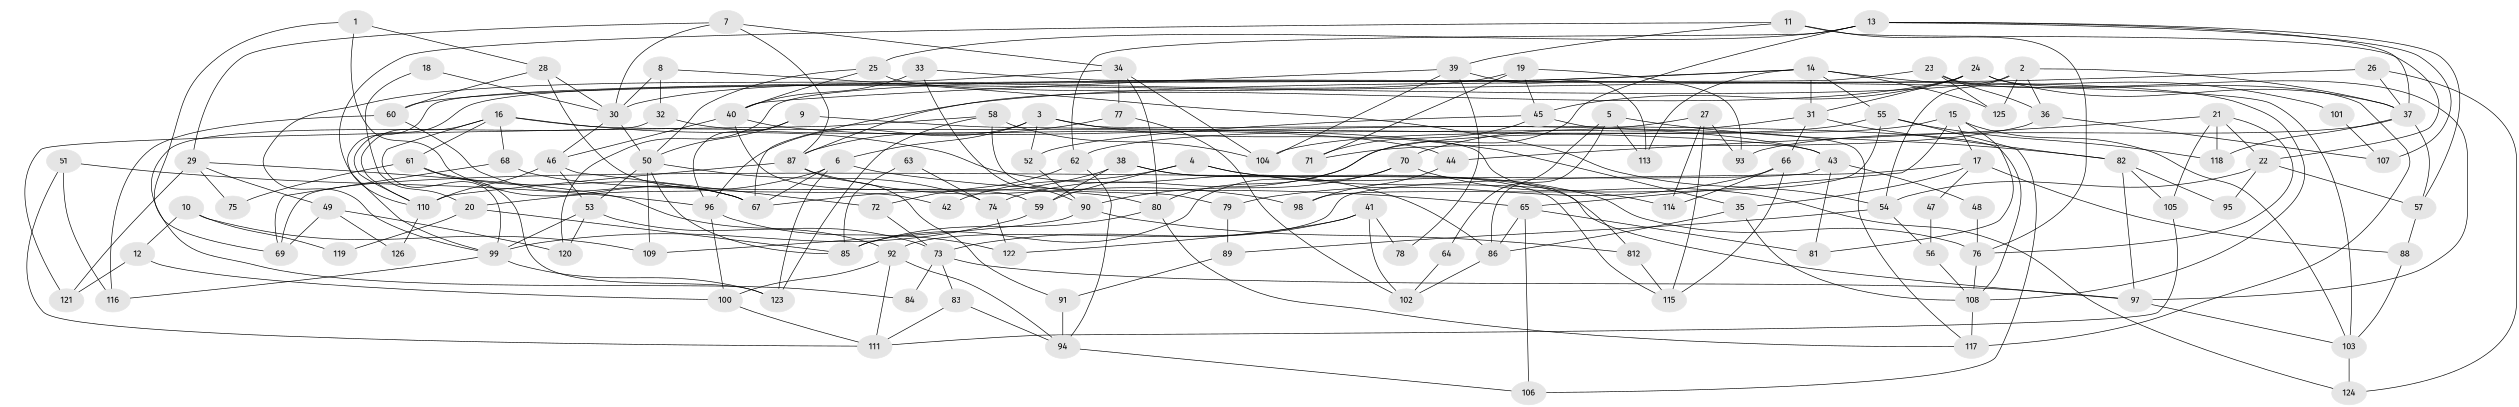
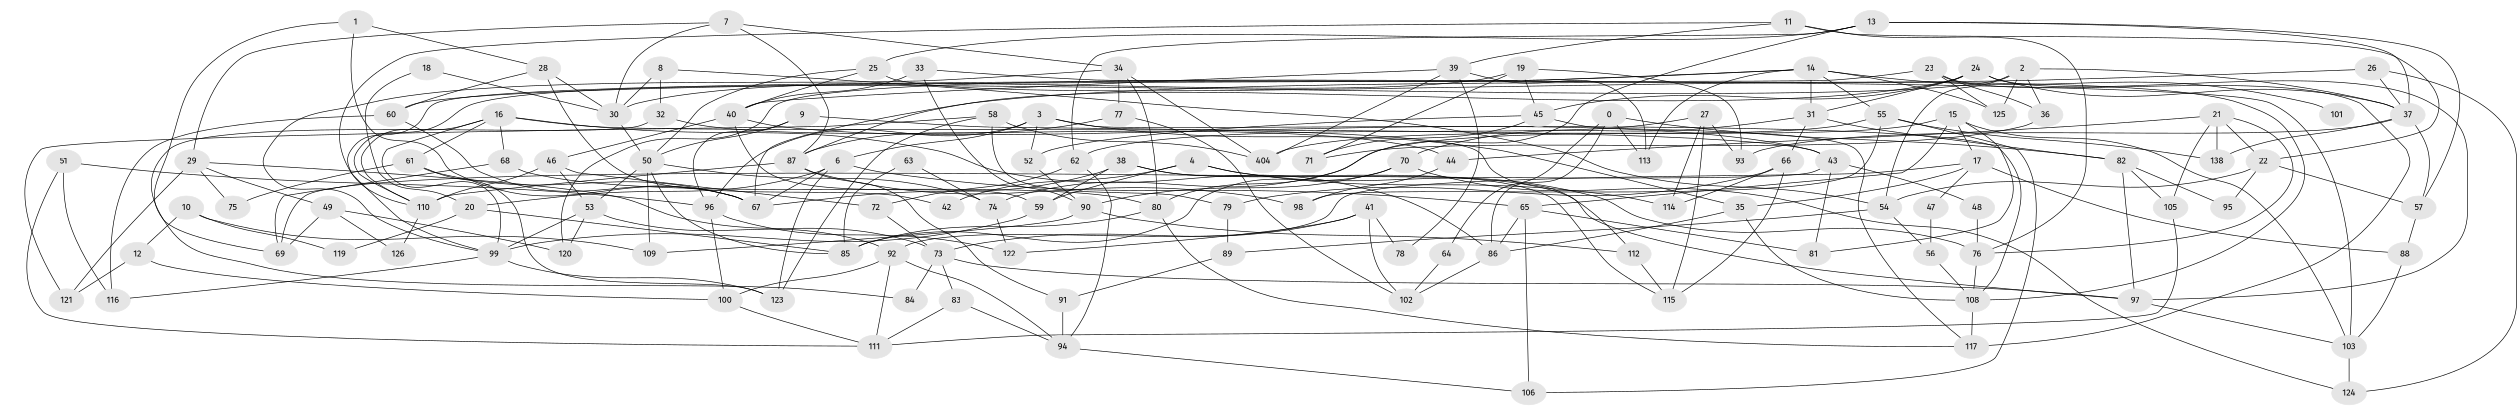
node "5": label "5" -> "0"
edge "30" -- "46": removed
node "104": label "104" -> "404"
node "118": label "118" -> "138"
node "107": removed
node "812": label "812" -> "112"
